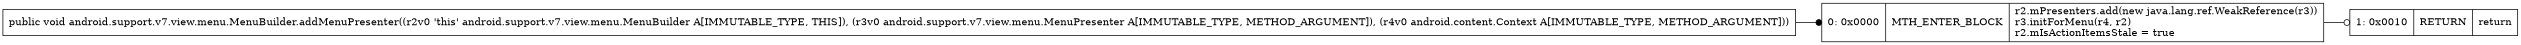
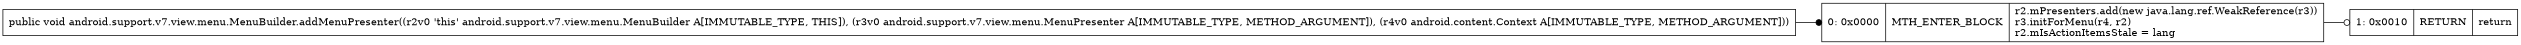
node "0: 0x0000": text "r2.mIsActionItemsStale = true" -> "r2.mIsActionItemsStale = lang"
